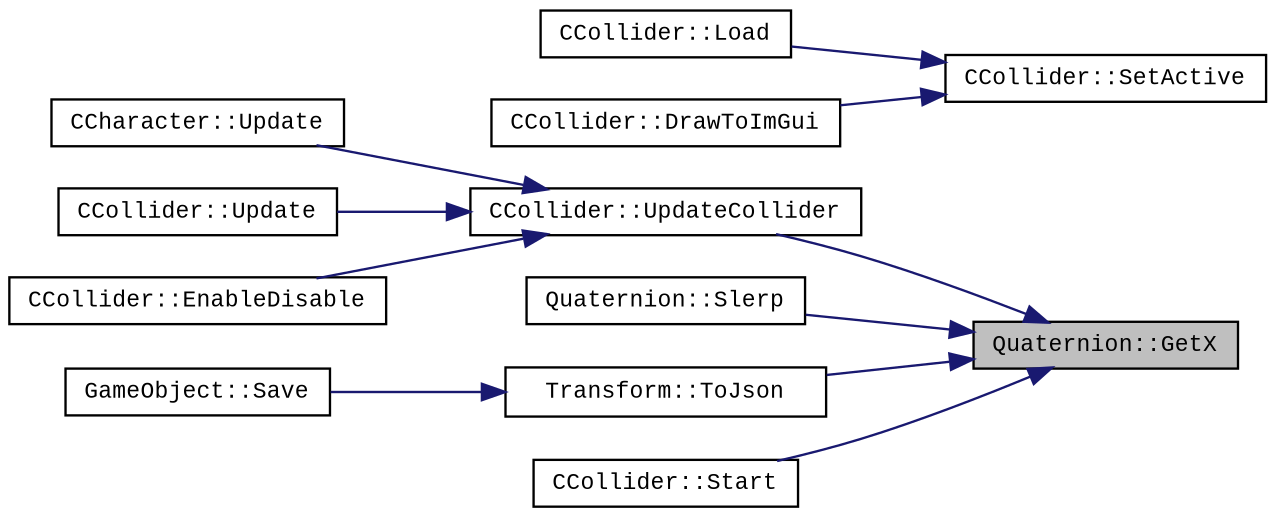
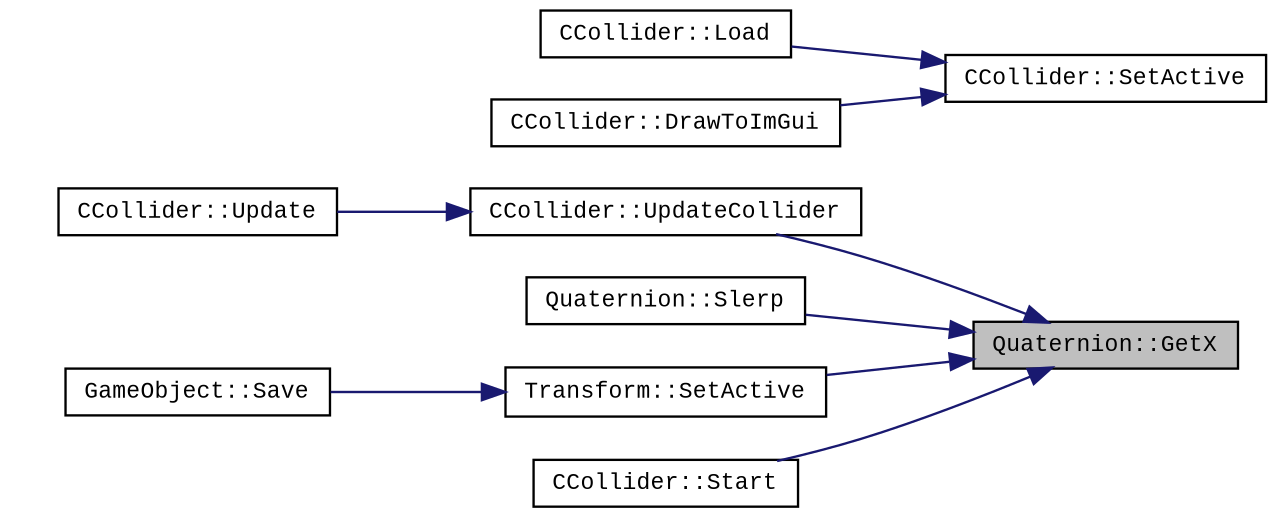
node "CCharacter::Update": removed
node "CCollider::EnableDisable": removed
node "Transform::ToJson": label "Transform::ToJson" -> "Transform::SetActive"
